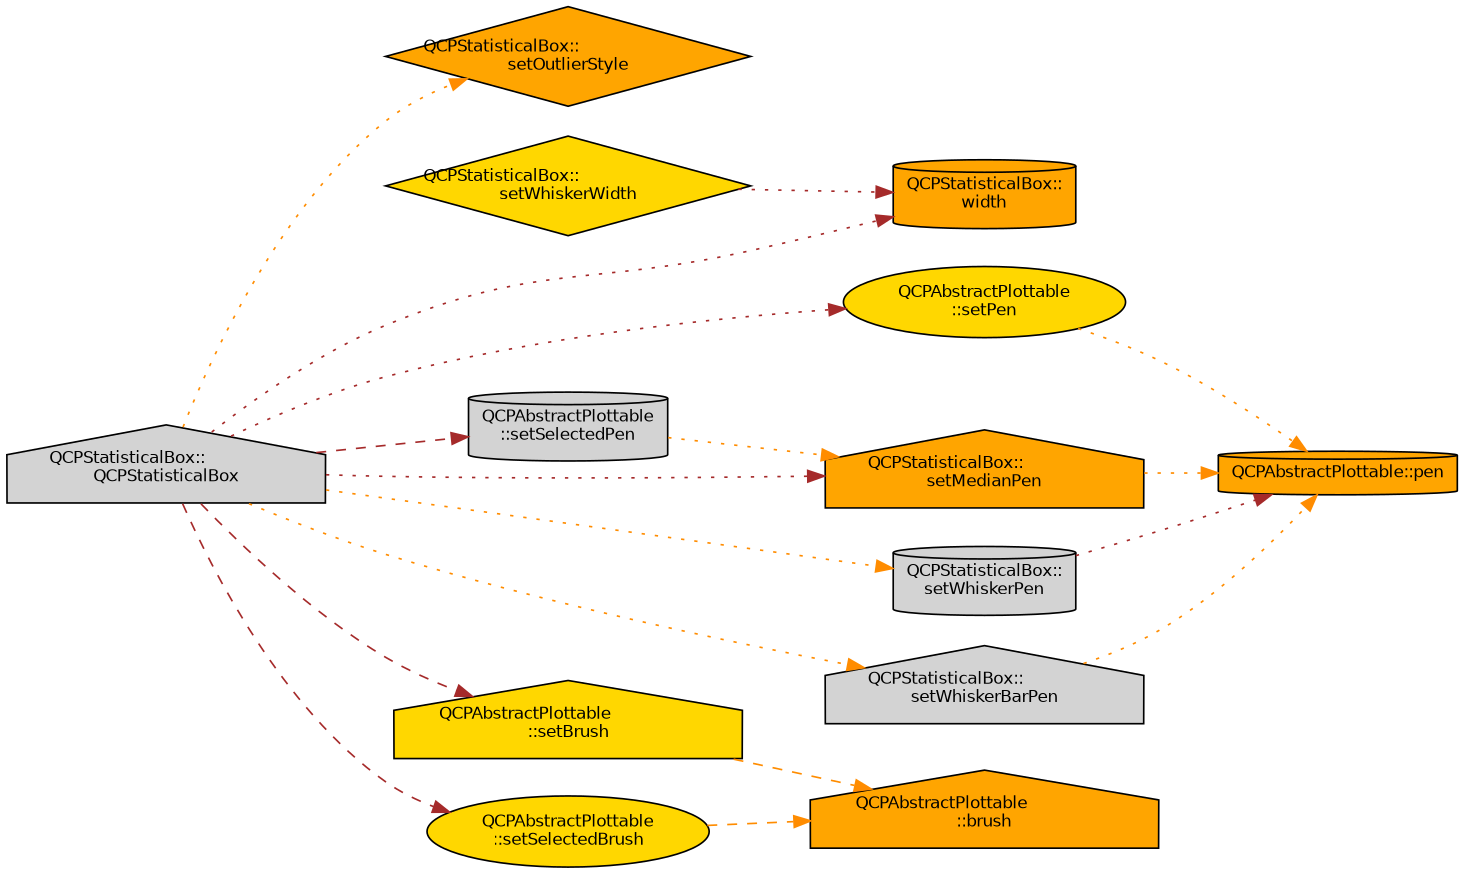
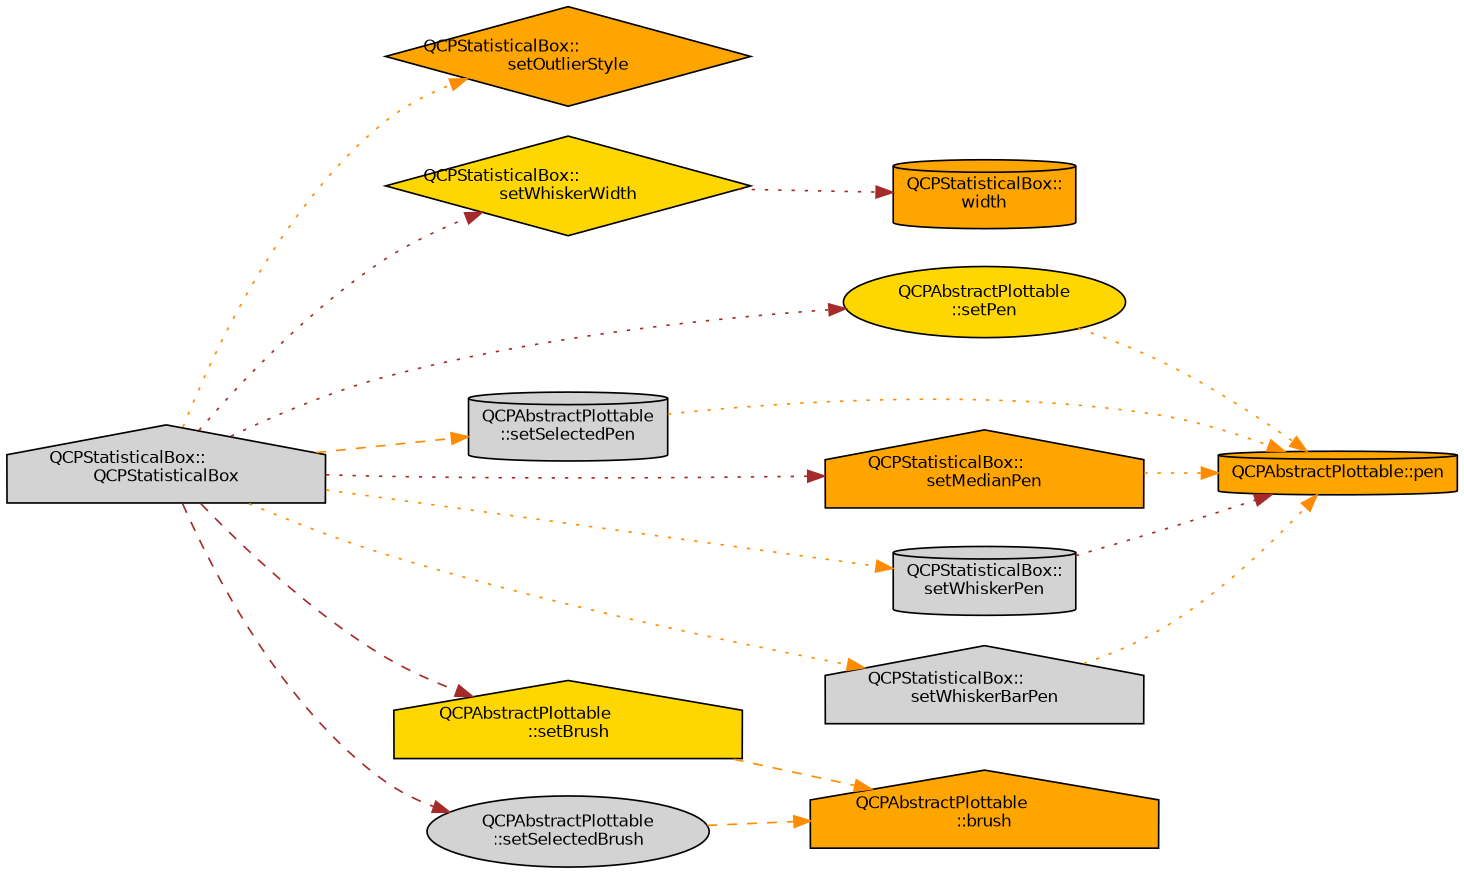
edge "QCPStatisticalBox:: QCPStatisticalBox" -> "QCPStatisticalBox:: width": now "QCPStatisticalBox:: QCPStatisticalBox" -> "QCPStatisticalBox:: setWhiskerWidth"
edge "QCPStatisticalBox:: QCPStatisticalBox" -> "QCPAbstractPlottable ::setSelectedPen": color brown -> darkorange
edge "QCPAbstractPlottable ::setSelectedPen" -> "QCPStatisticalBox:: setMedianPen": now "QCPAbstractPlottable ::setSelectedPen" -> "QCPAbstractPlottable::pen"
node "QCPAbstractPlottable ::setSelectedBrush": fillcolor gold -> lightgrey
